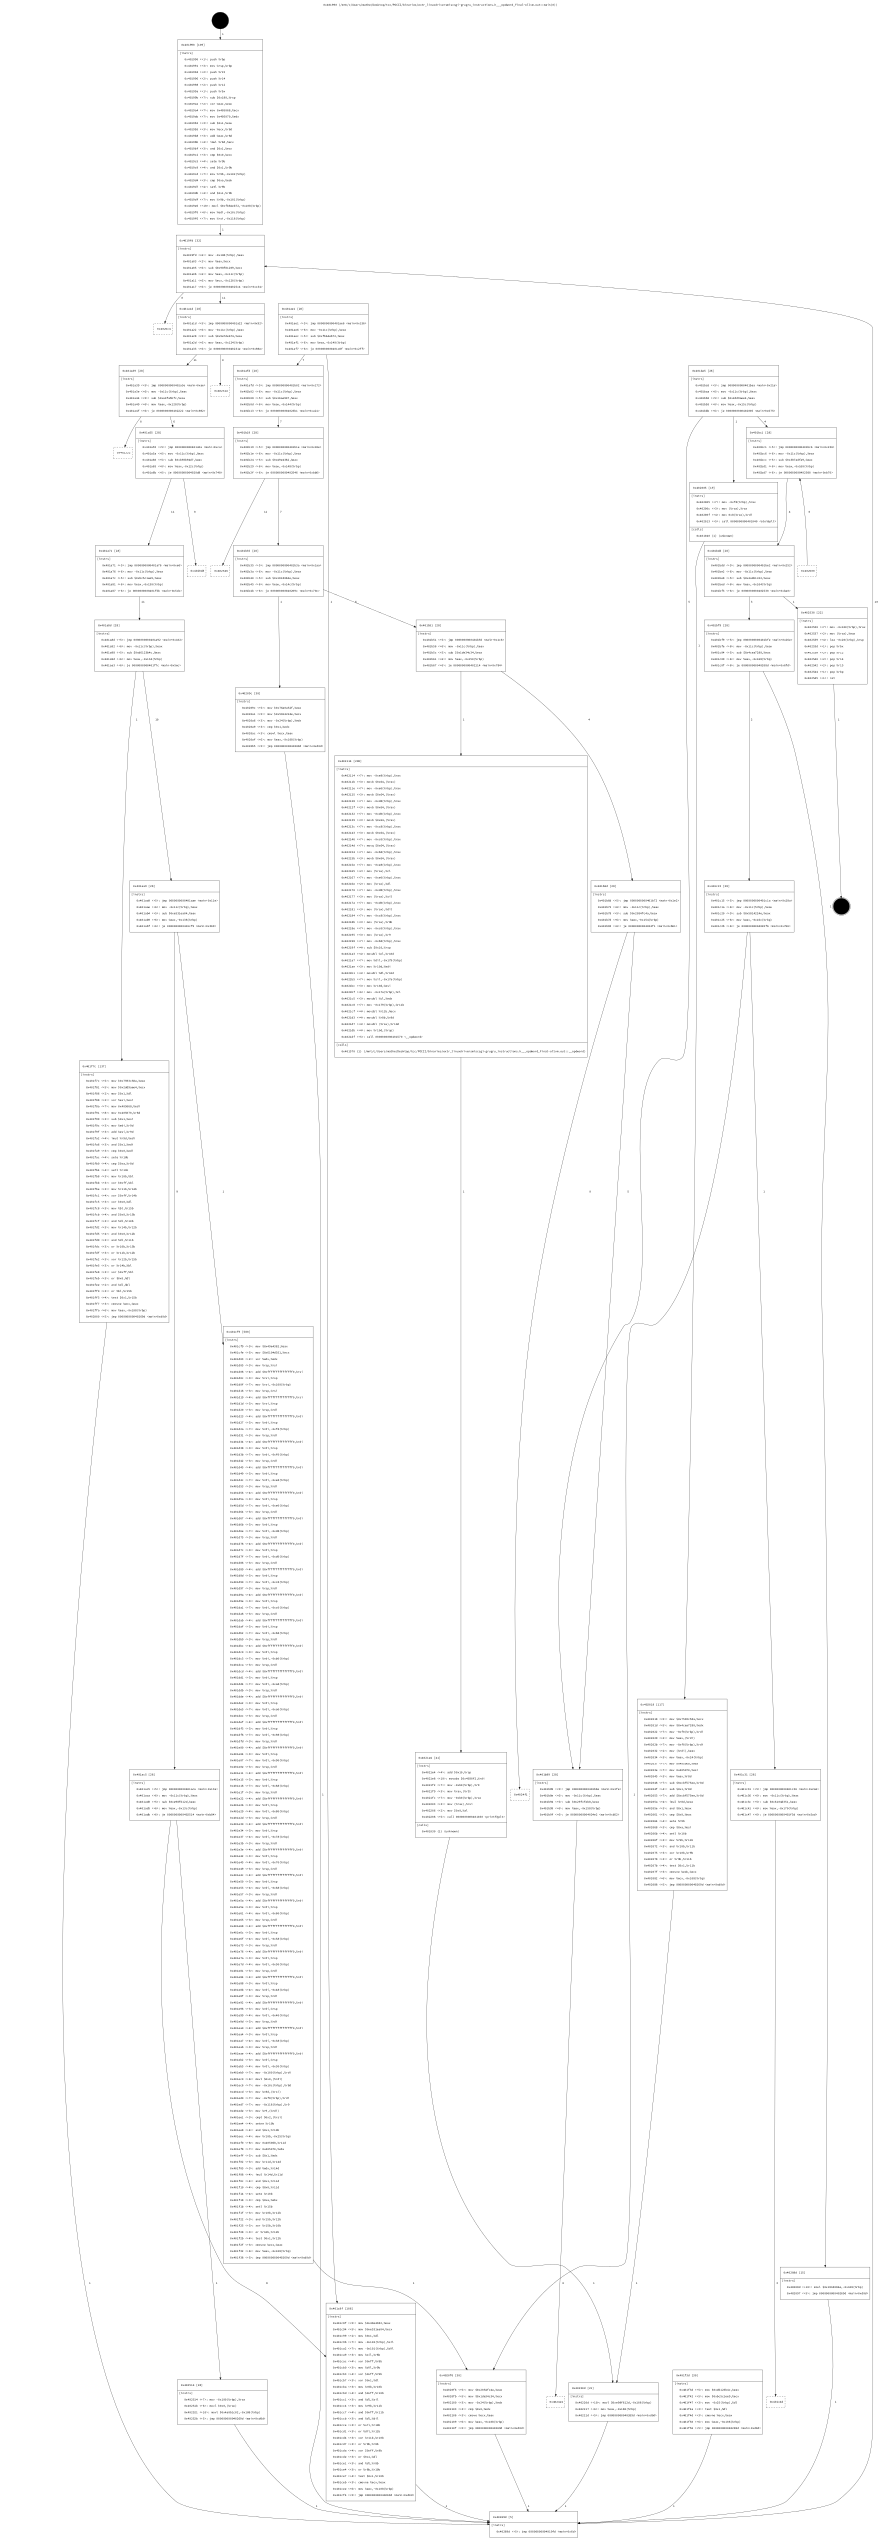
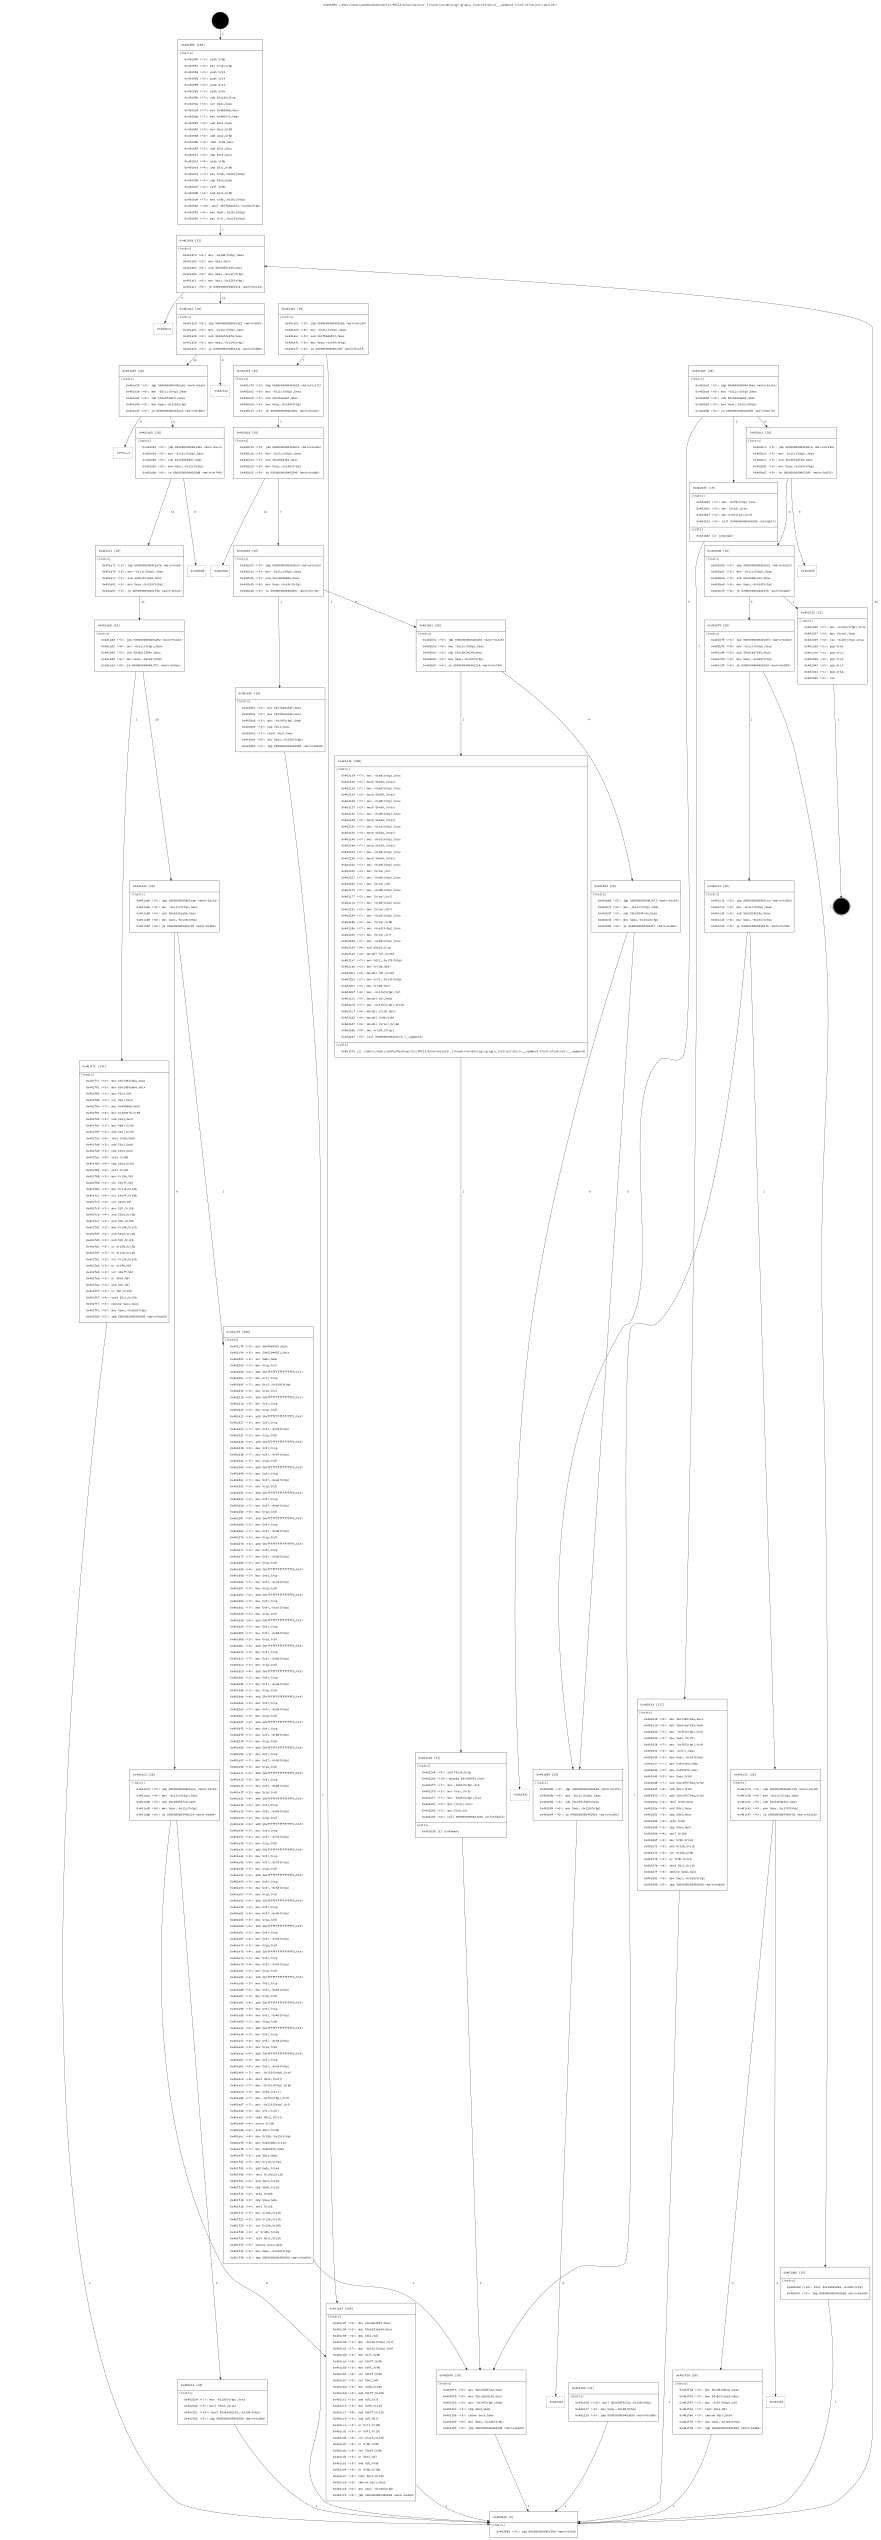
edge "0x402500" -> "0x401bc1 [28]": reversed
edge "0x401c31 [28]" -> "0x401f3d [30]": added, label "1"
edge "0x402018 [117]" -> "0x40220d [21]": now "0x402018 [117]" -> "0x40269d [5]"
edge "0x4021e4 [41]" -> "0x40220d [21]": now "0x4021e4 [41]" -> "0x4020f6 [30]"
